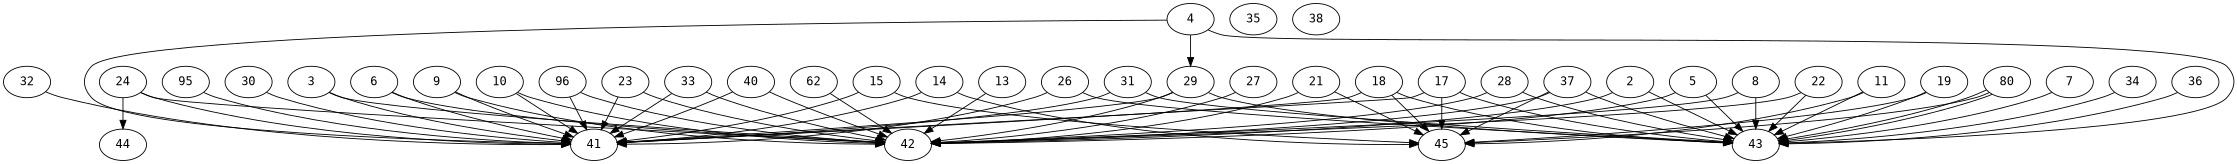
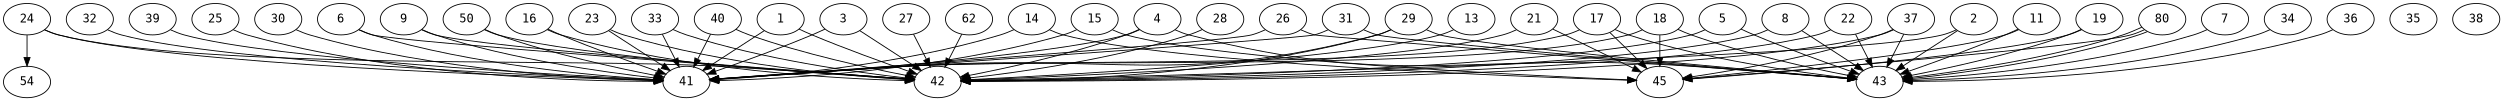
node "39": added
node "1": added
edge "4" -> "29": now "4" -> "42"
node "95": label "95" -> "25"
node "10": label "10" -> "50"
node "96": label "96" -> "16"
edge "28" -> "43": removed
node "44": label "44" -> "54"
